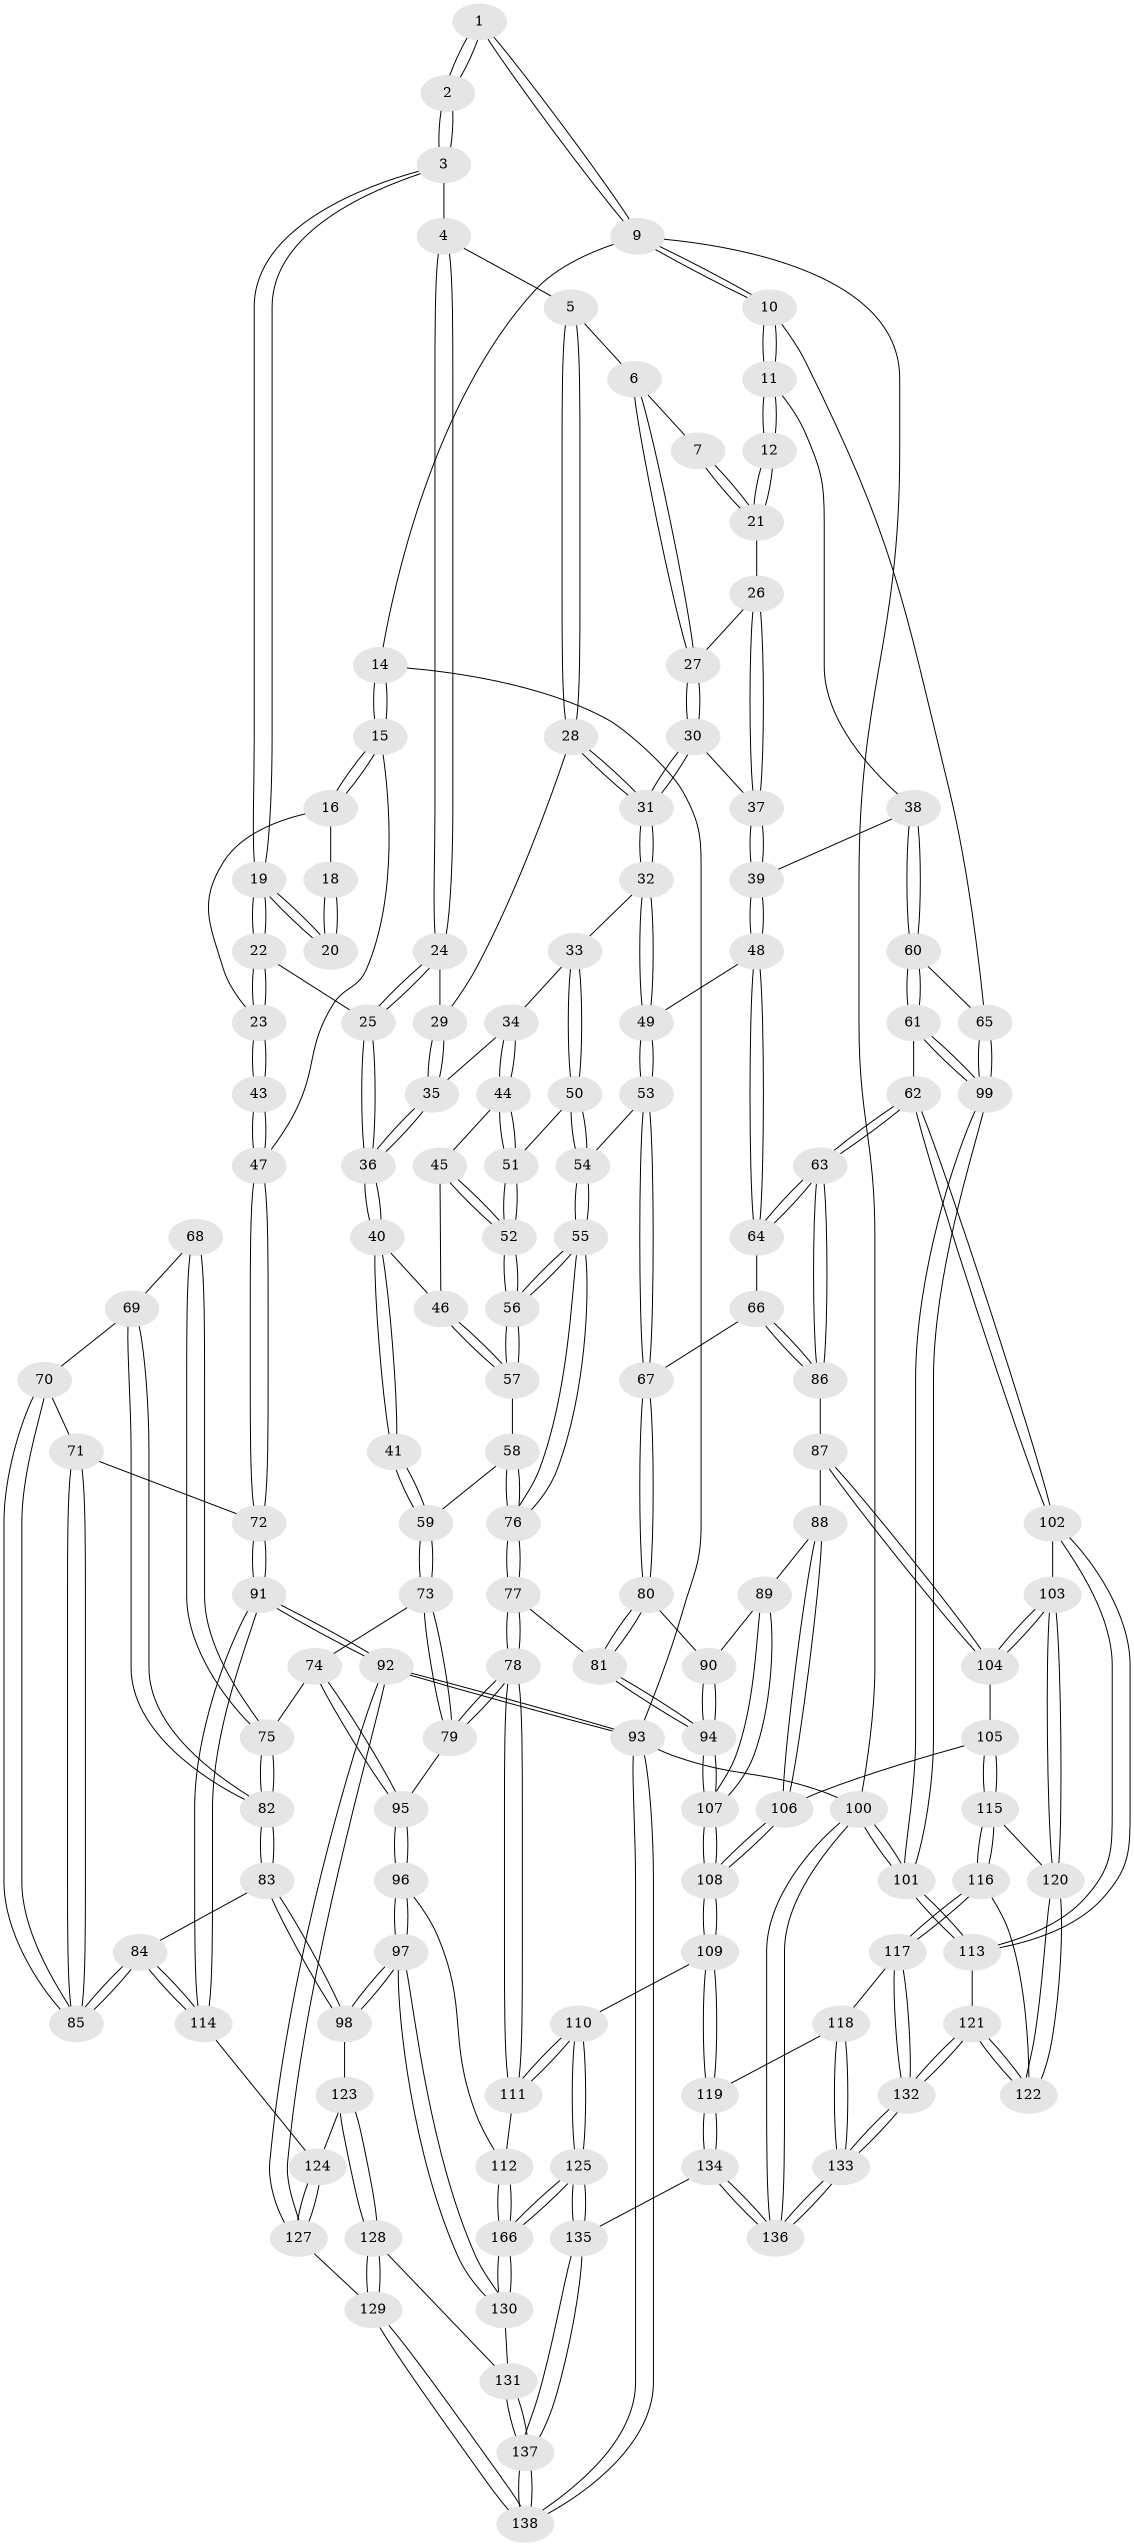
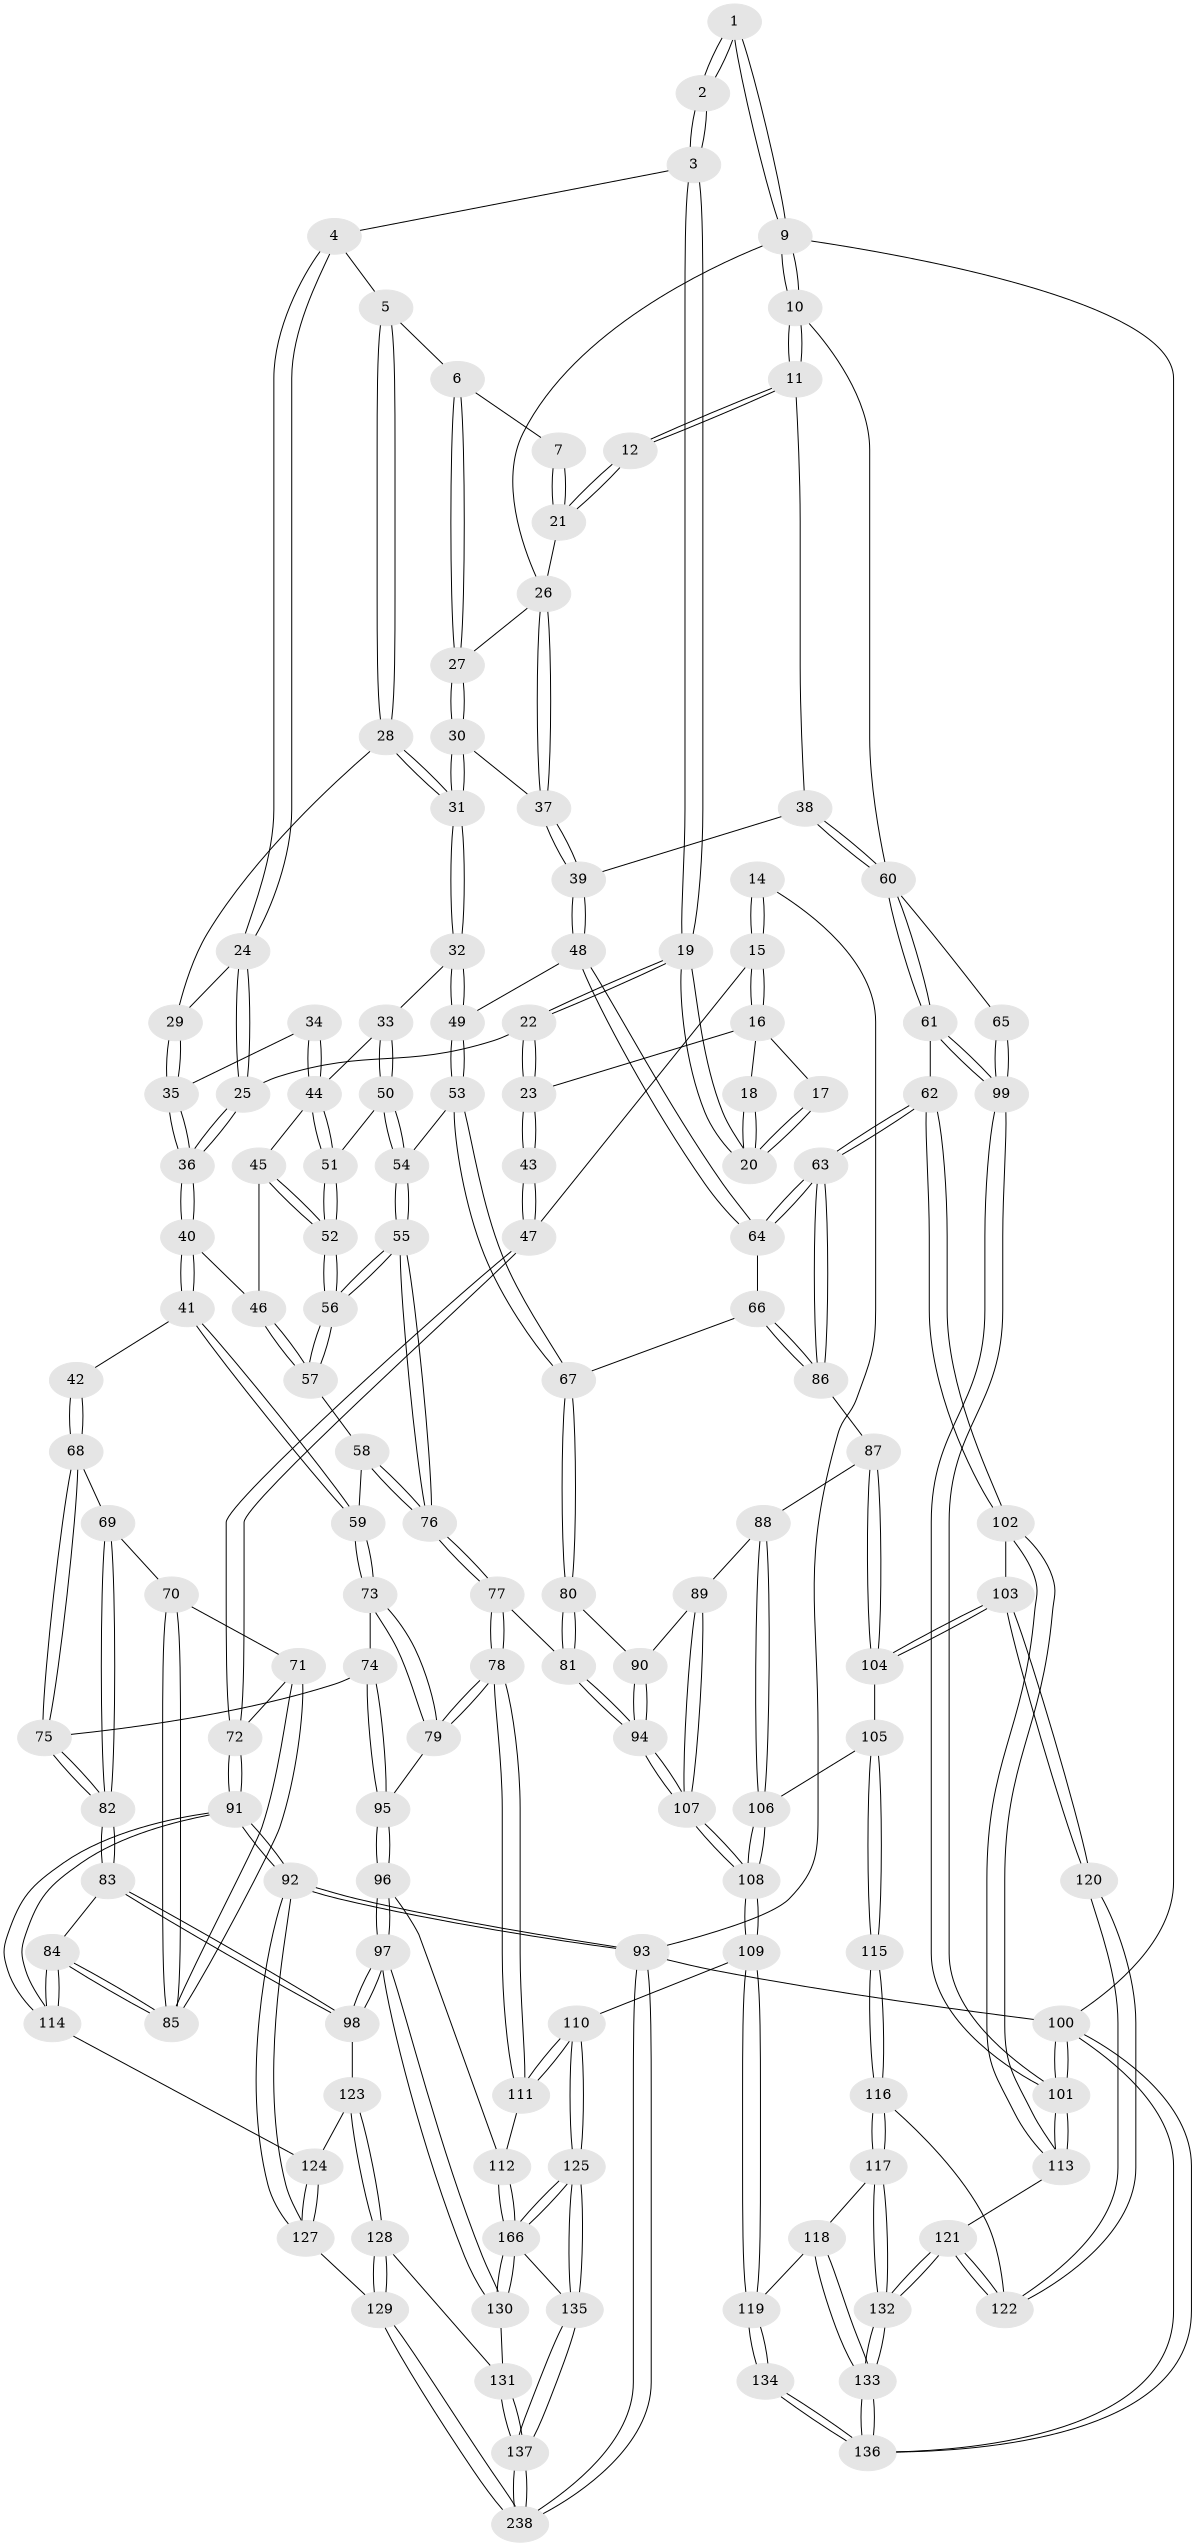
edge "9" -- "14": now "9" -- "26"
edge "10" -- "65": now "10" -- "60"
edge "33" -- "34": now "33" -- "44"
node "17": added
node "42": added
edge "115" -- "120": removed
edge "134" -- "135": now "166" -- "135"
node "138": label "138" -> "238"
